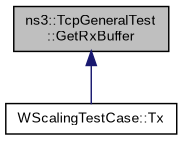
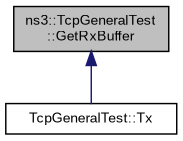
node "WScalingTestCase::Tx": label "WScalingTestCase::Tx" -> "TcpGeneralTest::Tx"
